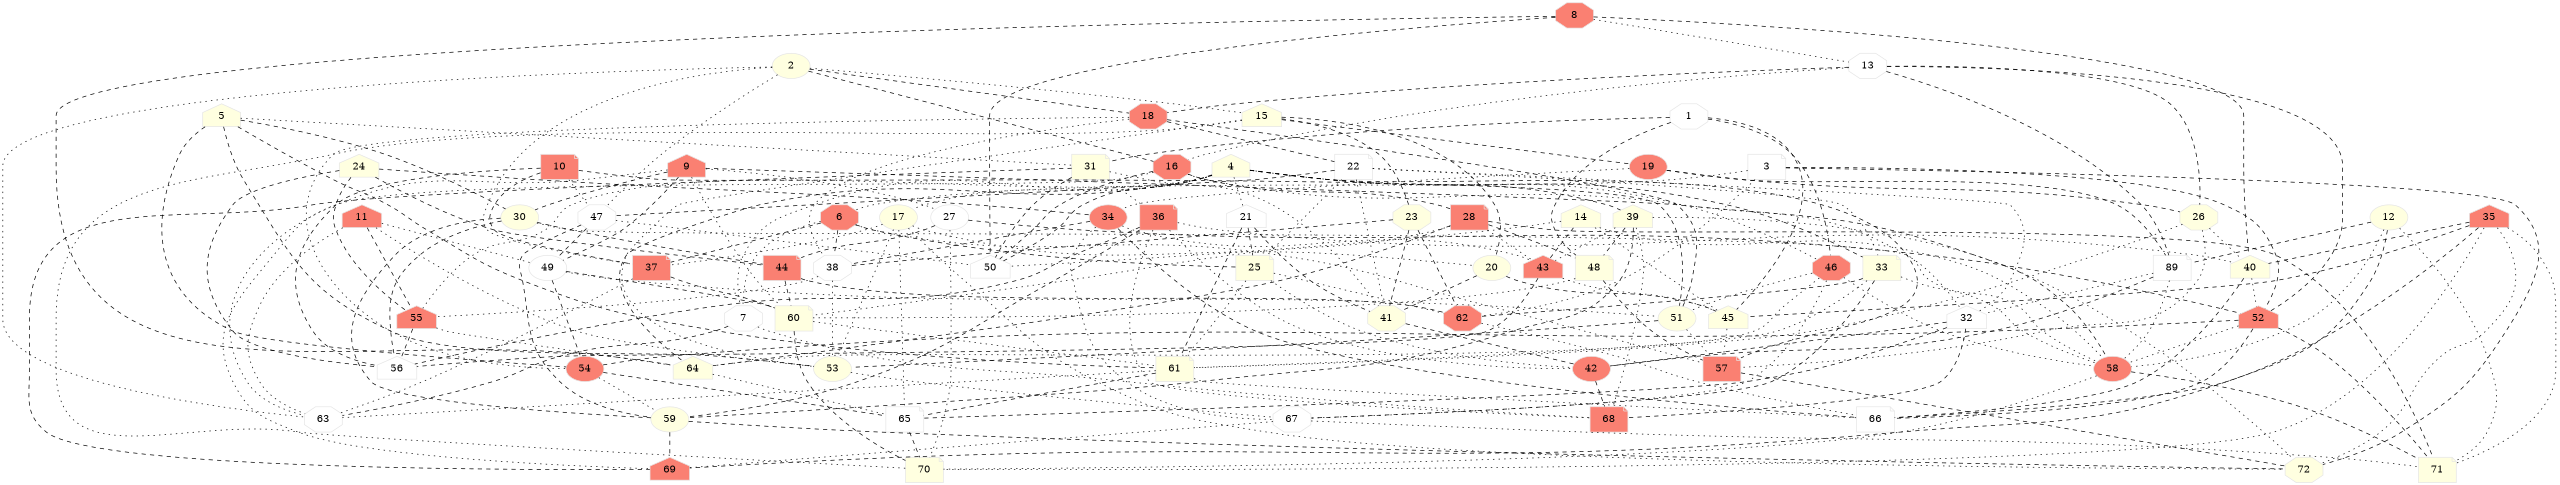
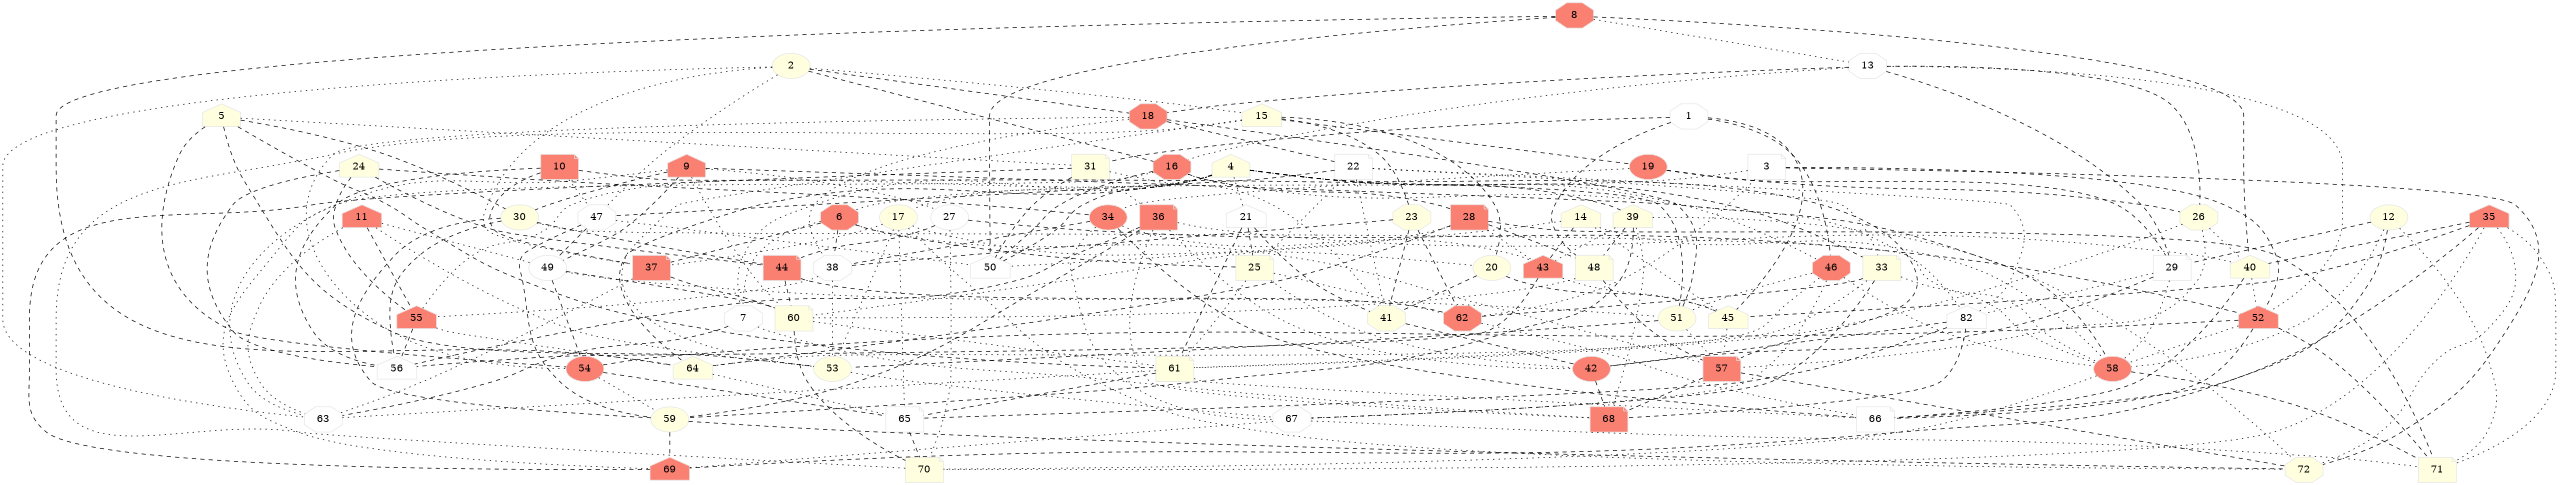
edge "13" -- "52": style dashed -> dotted
node "89": label "89" -> "29"
node "32": label "32" -> "82"
edge "57" -- "68": added
